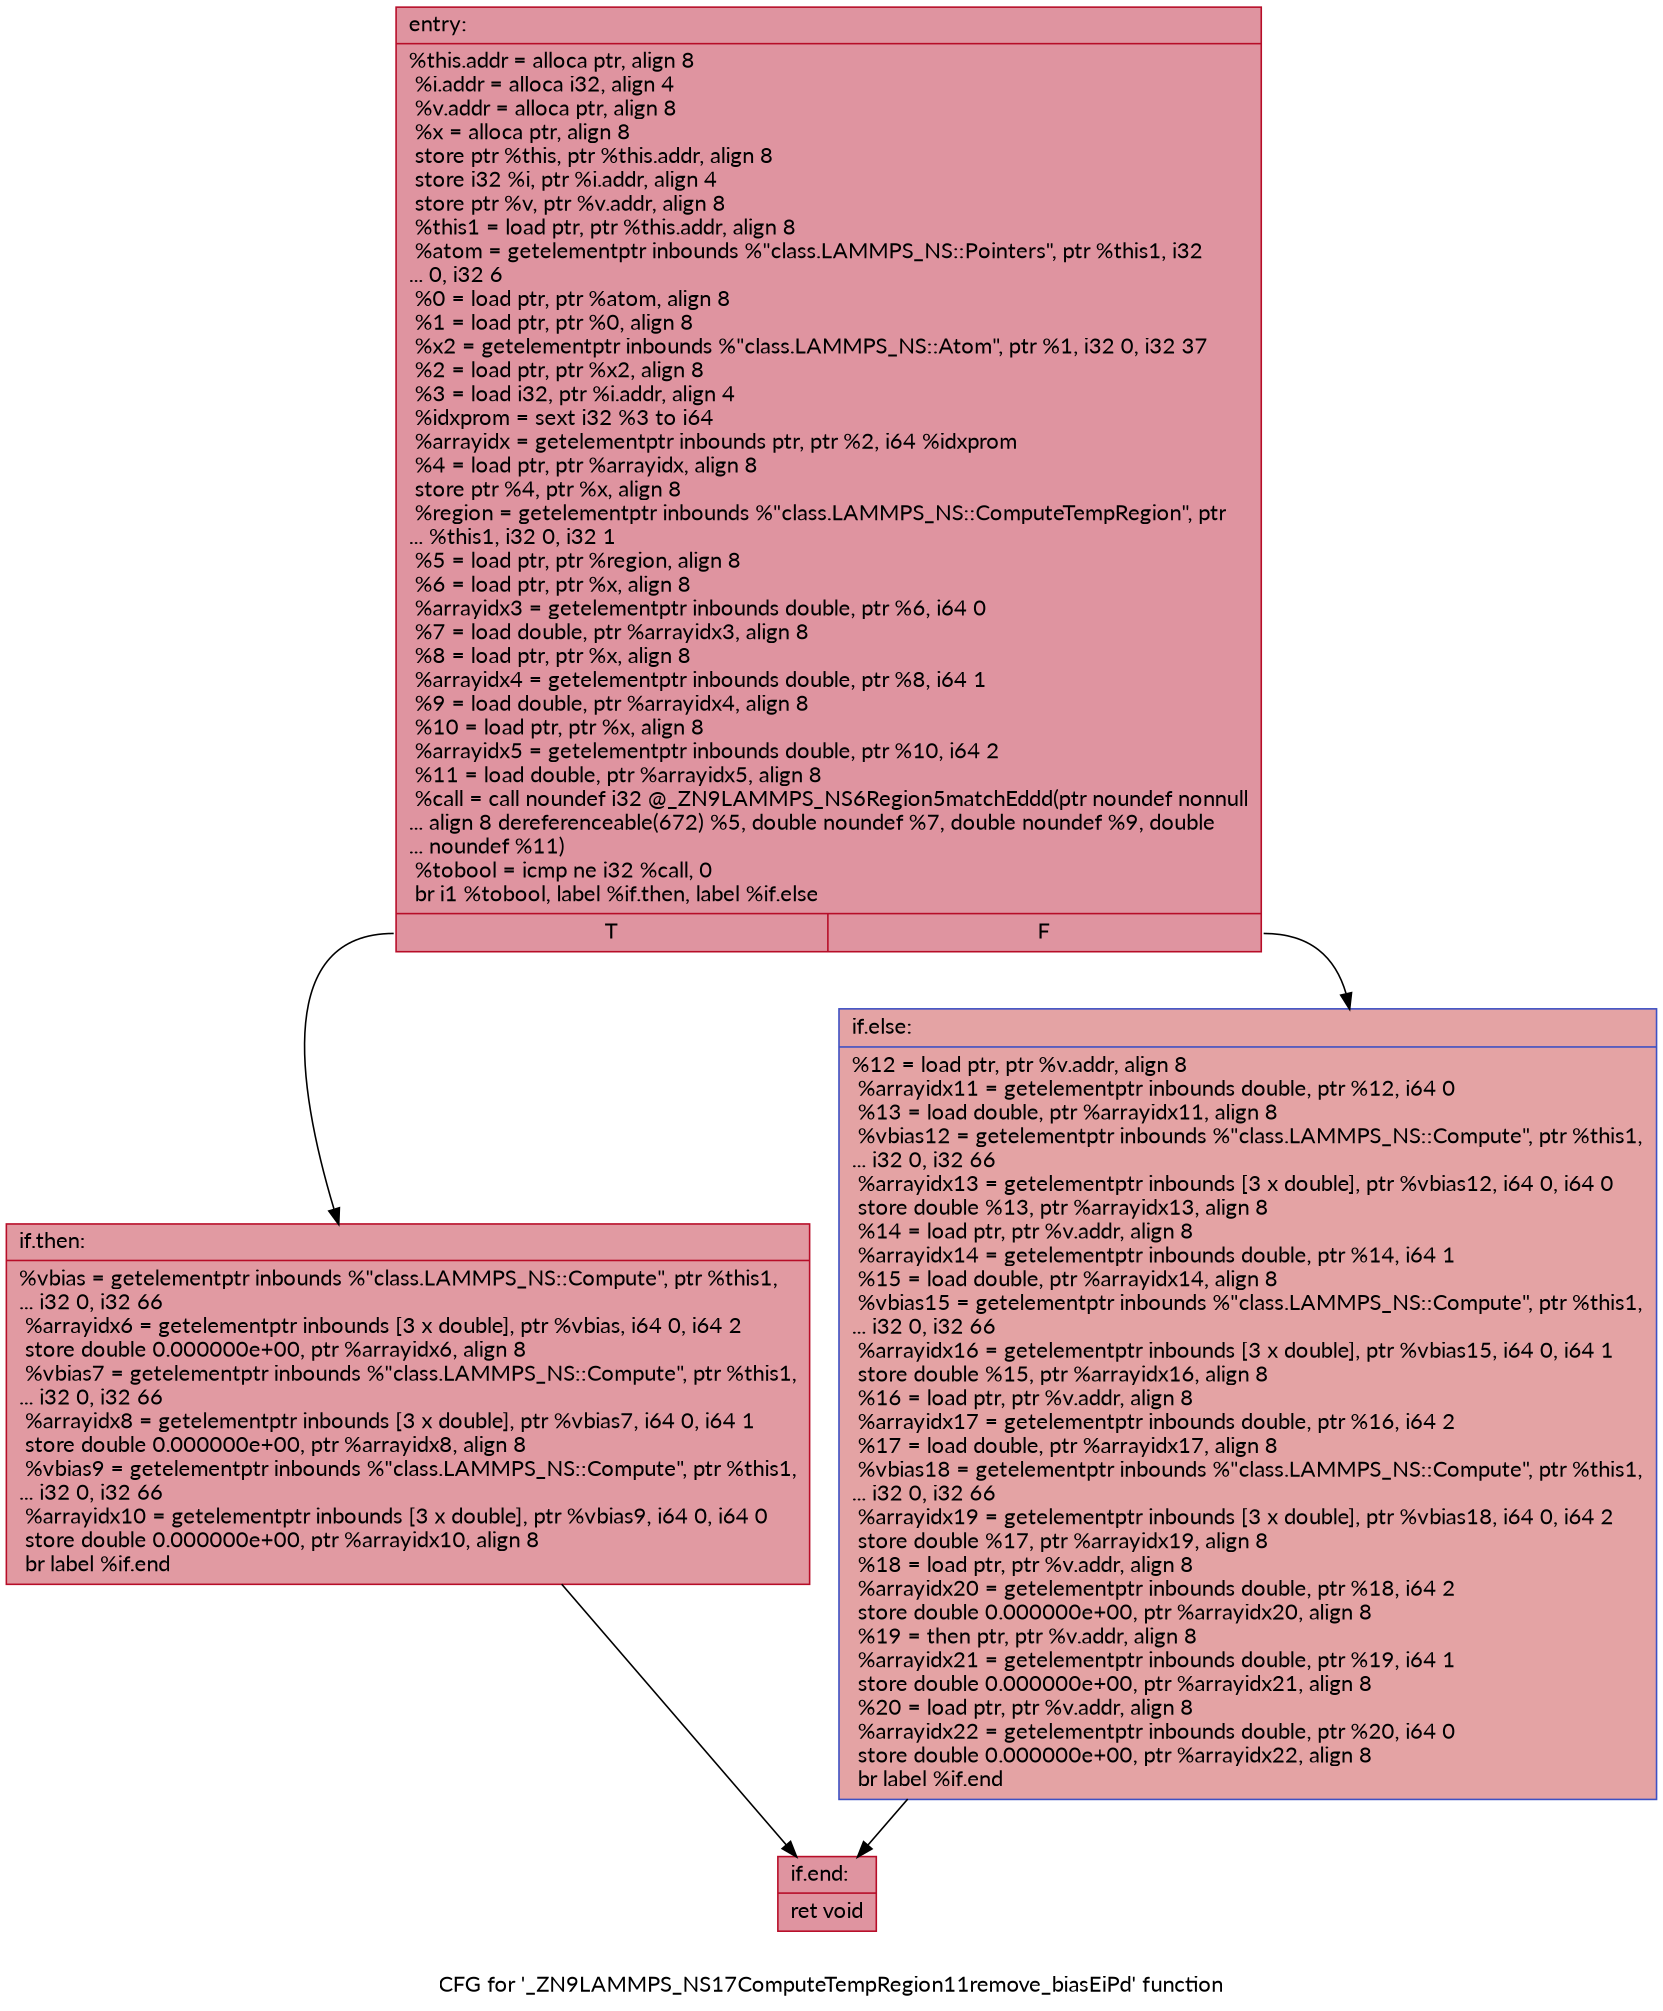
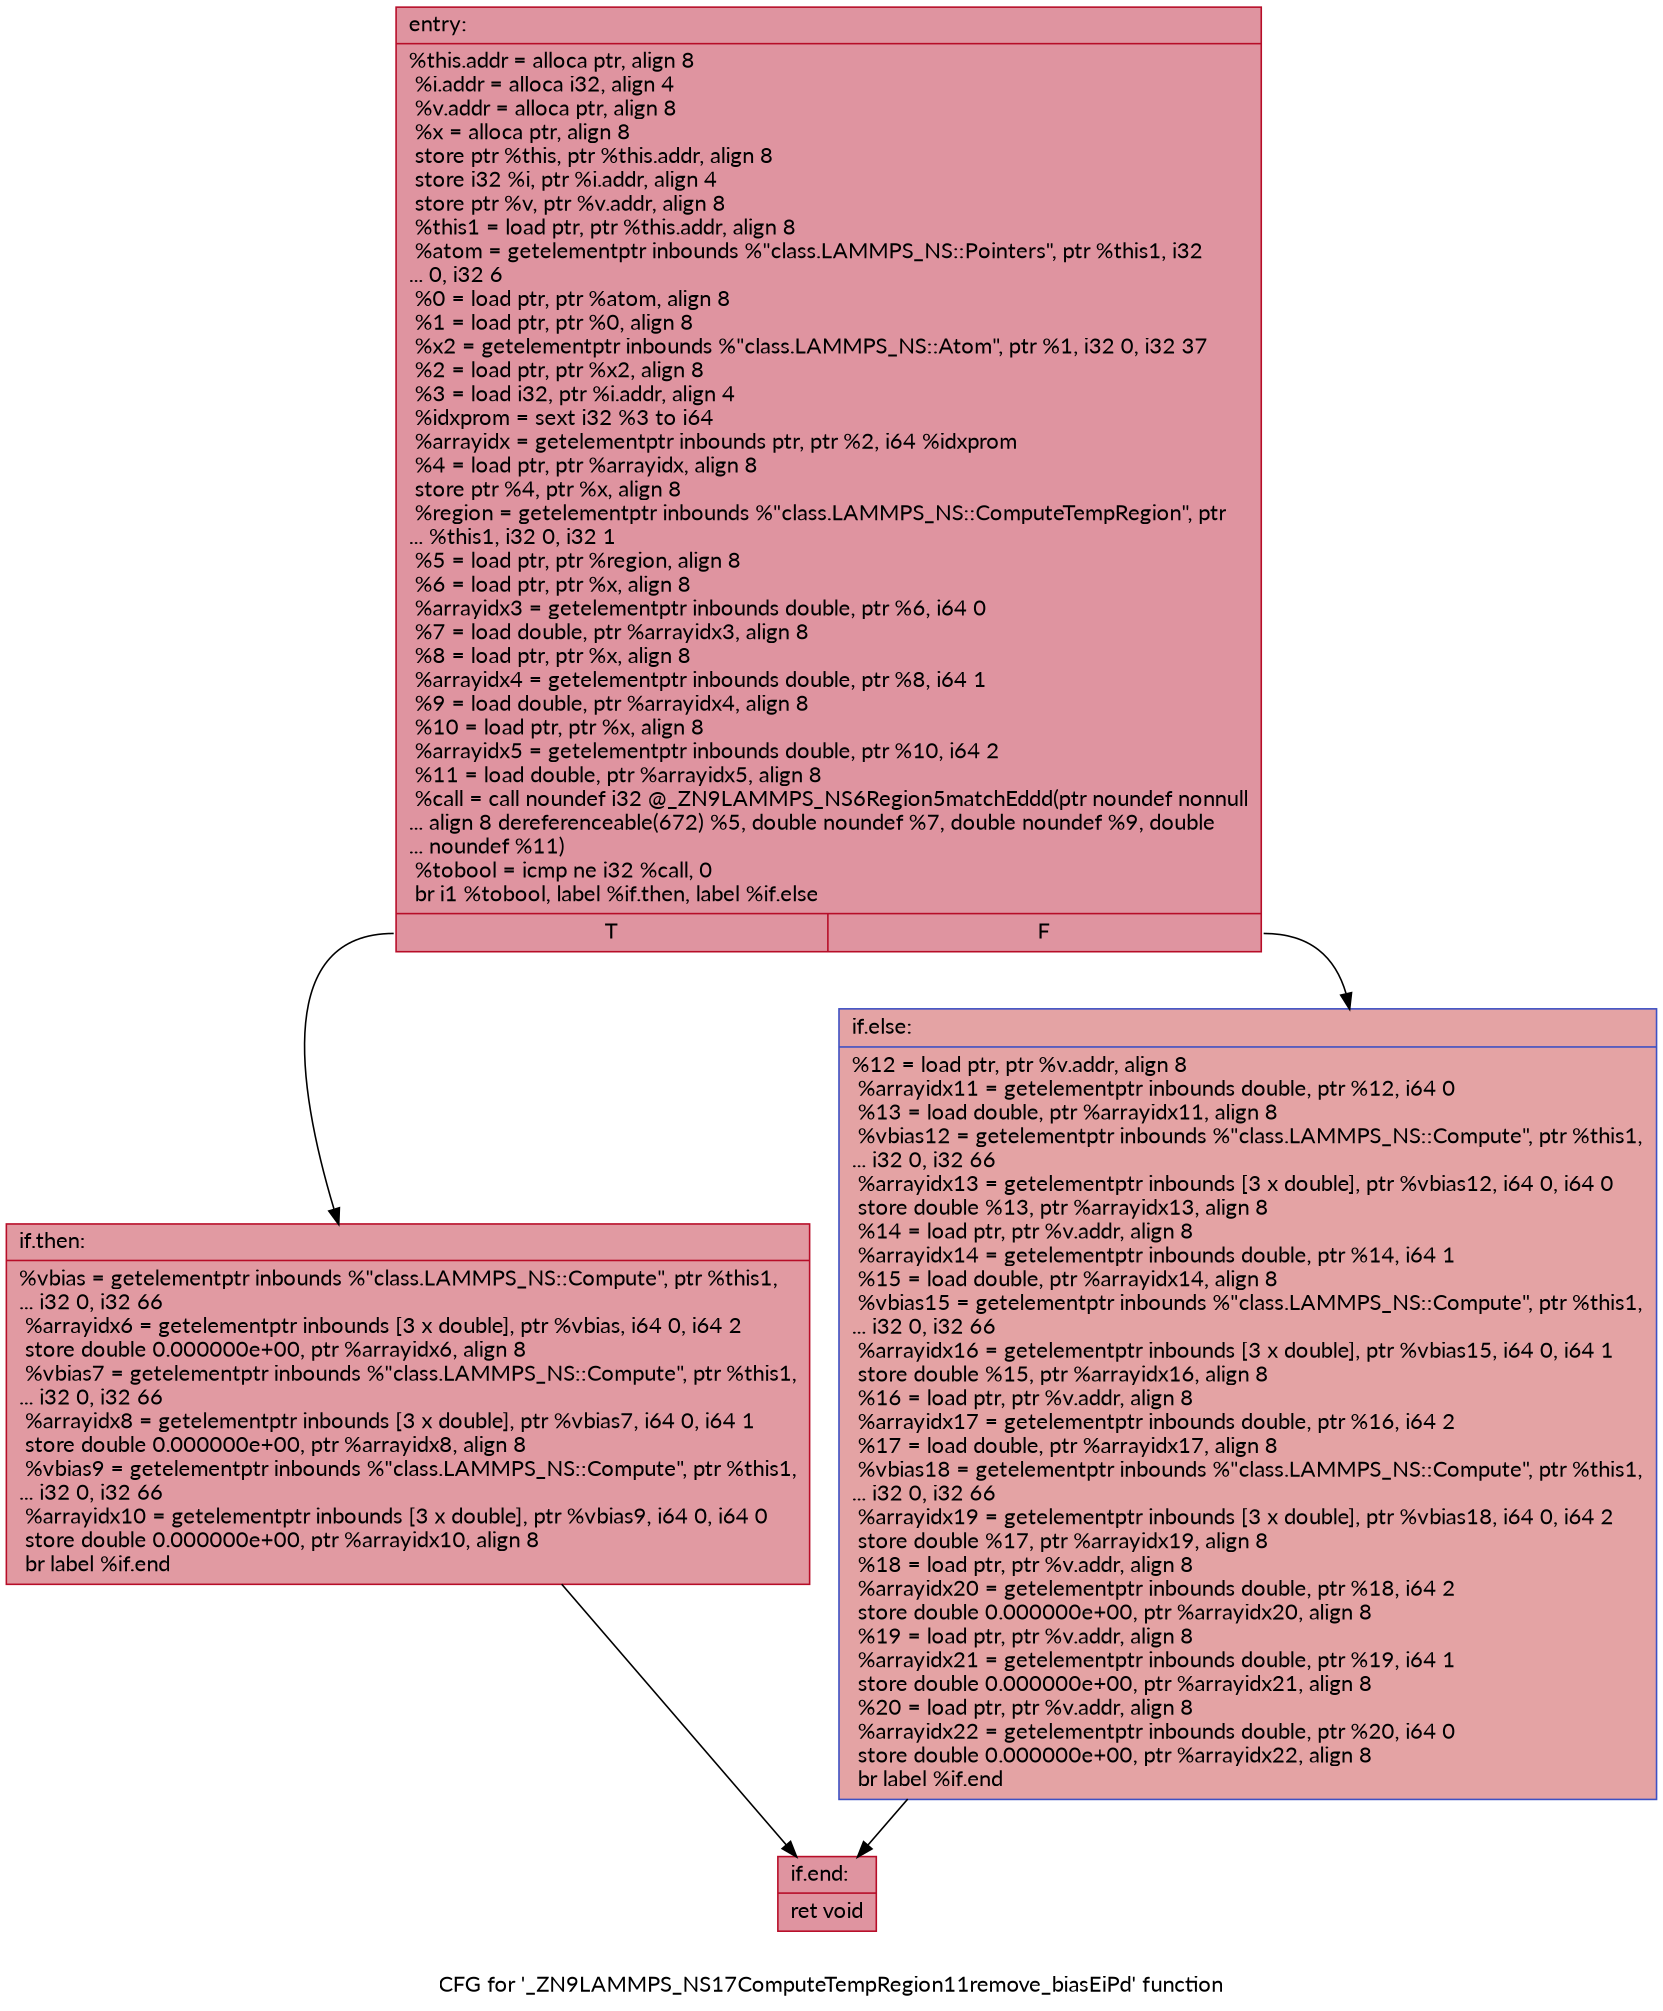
node "if.else:": text "%19 = then ptr, ptr %v.addr, align 8" -> "%19 = load ptr, ptr %v.addr, align 8"
